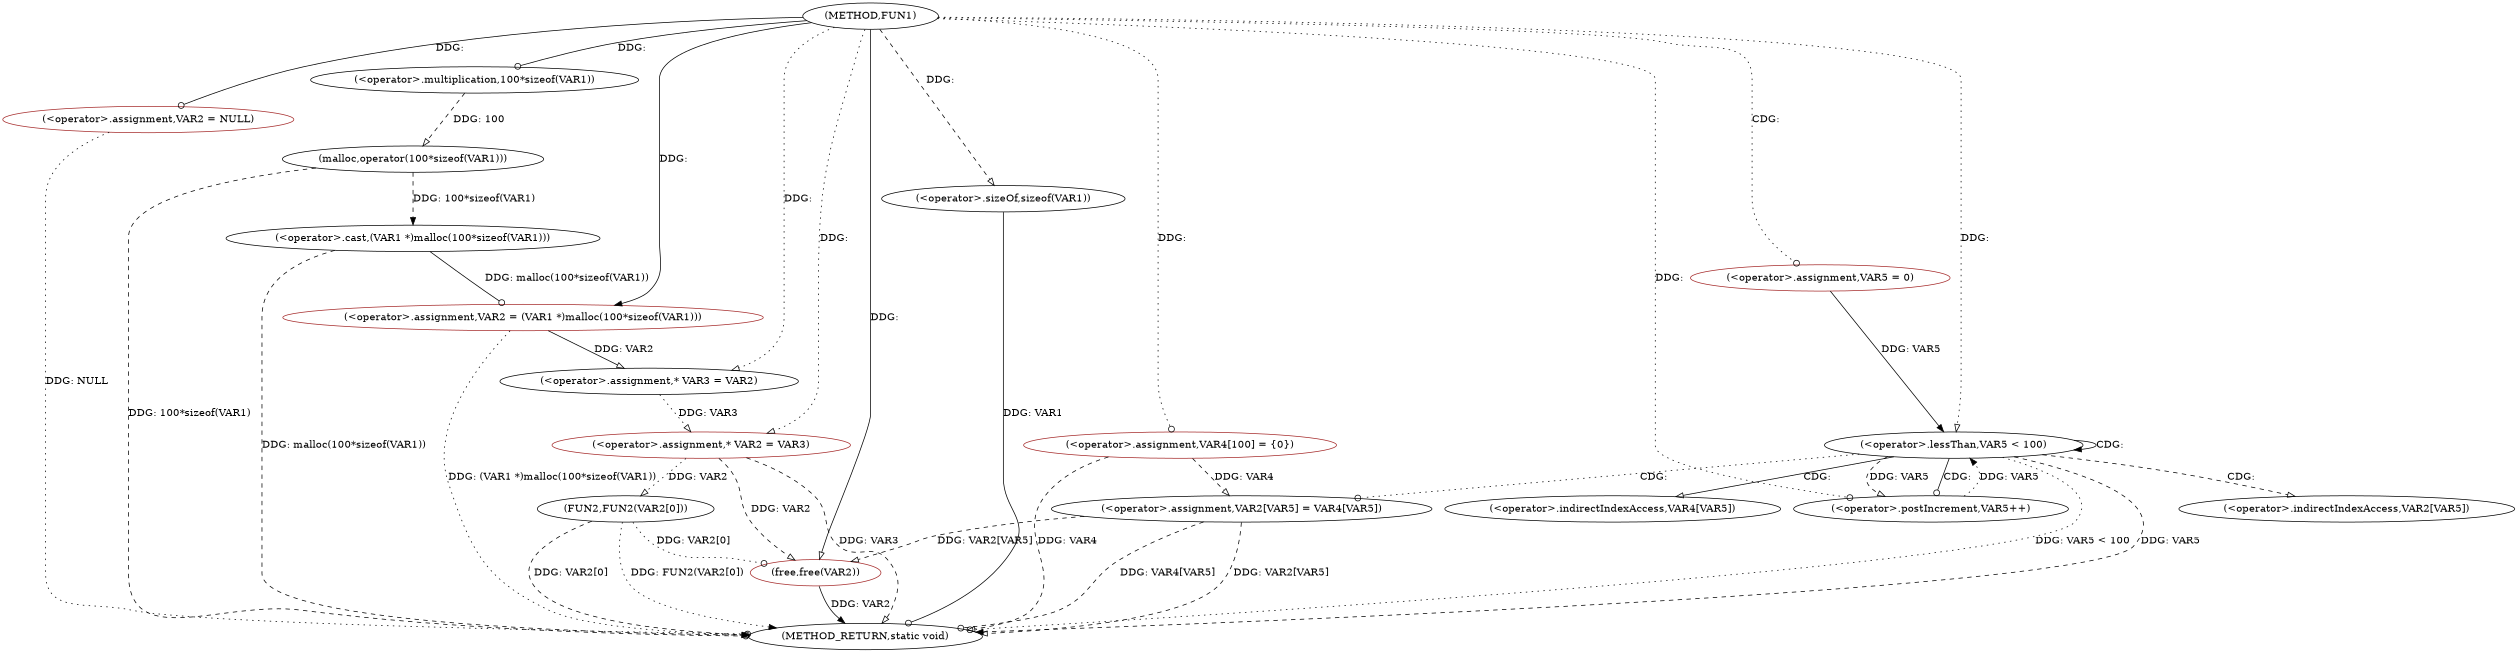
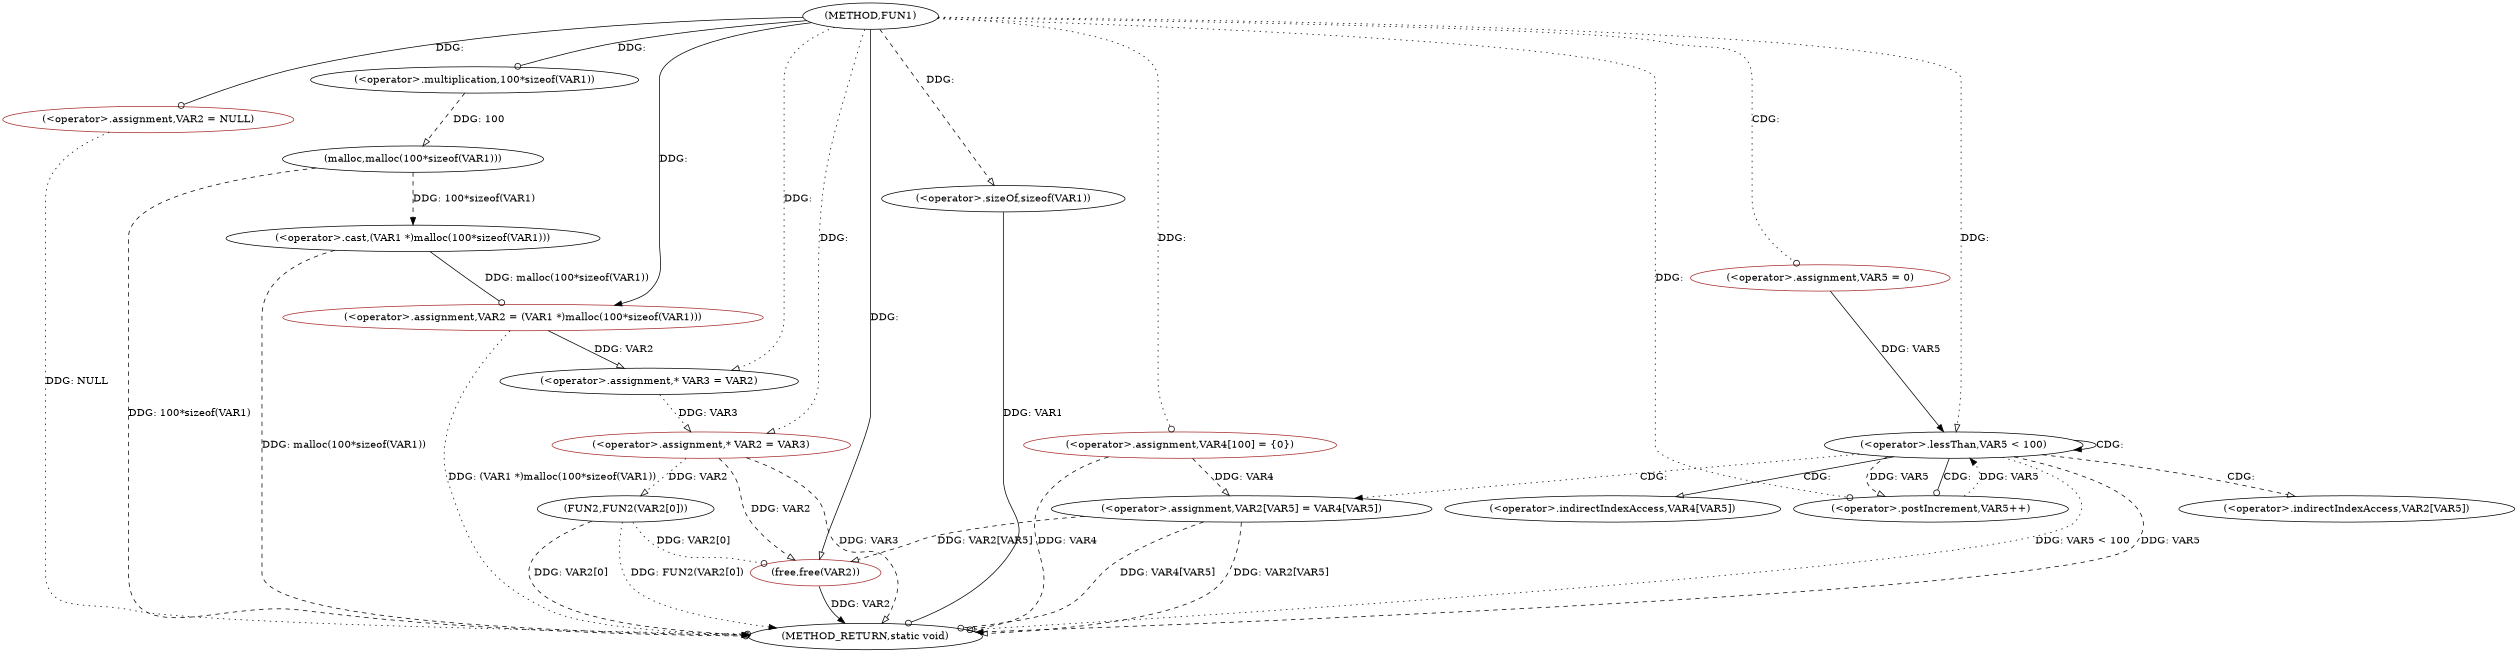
node "(malloc,operator(100*sizeof(VAR1)))": label "(malloc,operator(100*sizeof(VAR1)))" -> "(malloc,malloc(100*sizeof(VAR1)))"
edge "(<operator>.lessThan,VAR5 < 100)" -> "(<operator>.assignment,VAR2[VAR5] = VAR4[VAR5])": arrowhead odot -> normal
